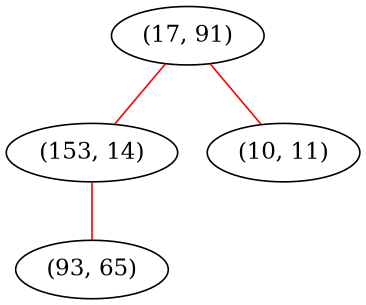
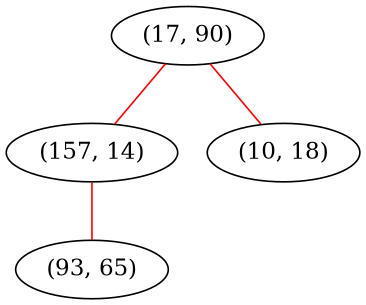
node "(17, 91)": label "(17, 91)" -> "(17, 90)"
node "(153, 14)": label "(153, 14)" -> "(157, 14)"
node "(10, 11)": label "(10, 11)" -> "(10, 18)"
